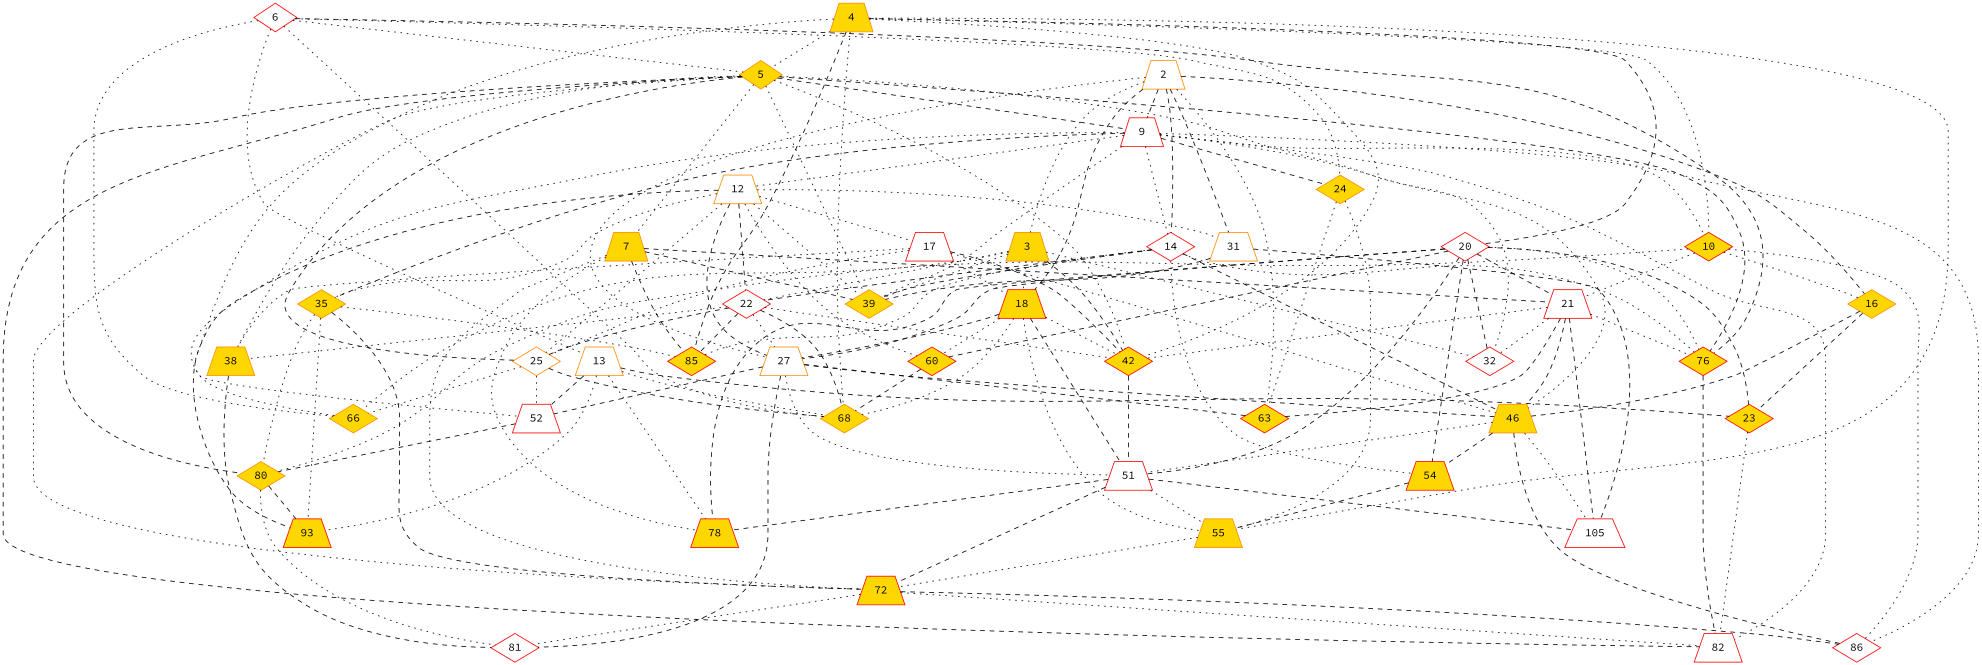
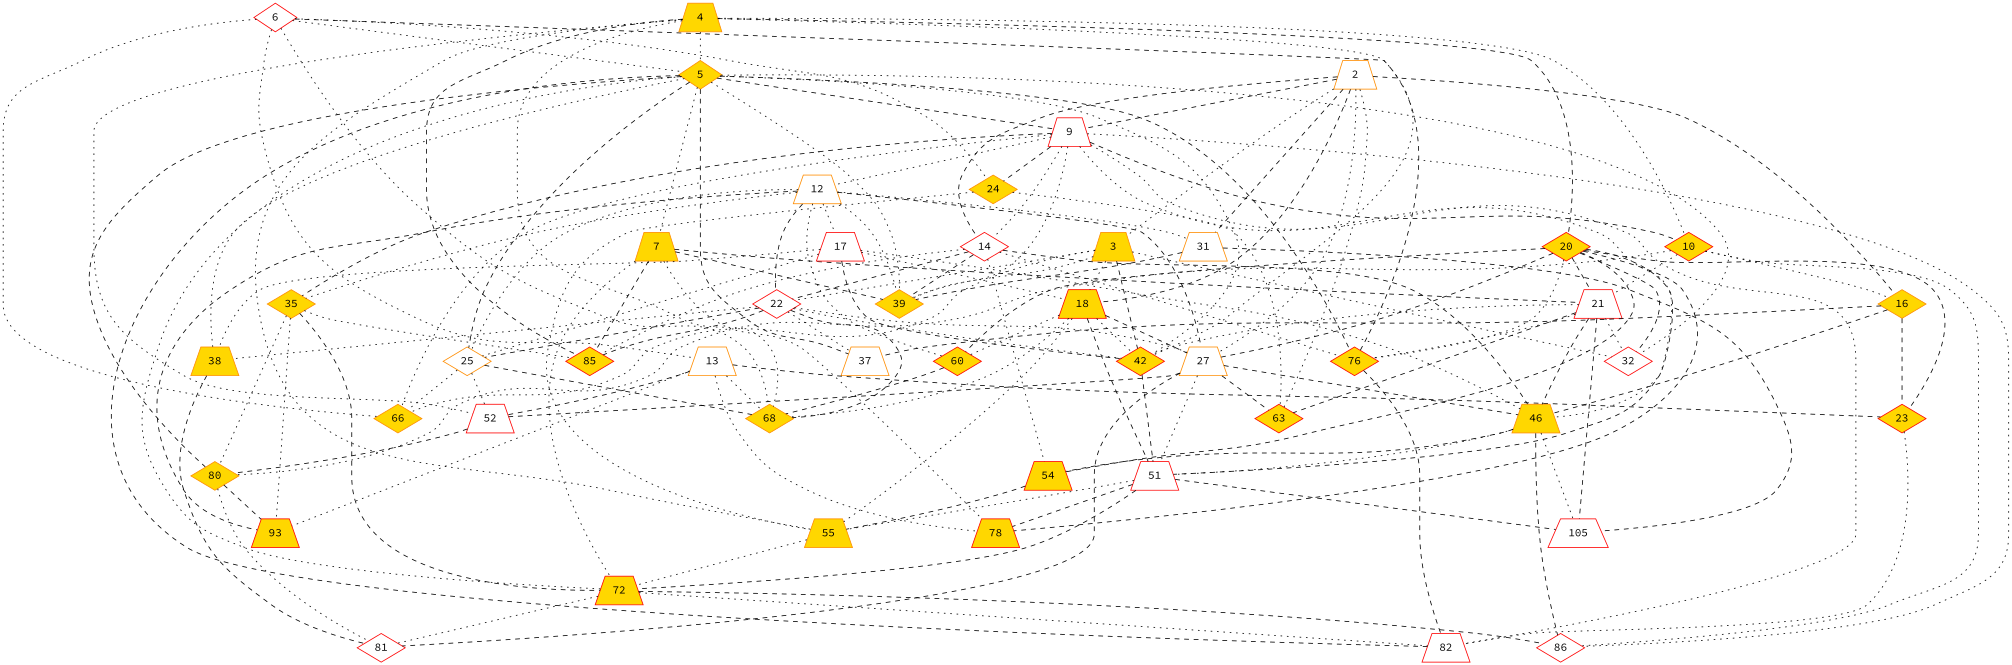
edge "9" -- "10": style dotted -> dashed
node "20": fillcolor white -> gold
node "37": added
